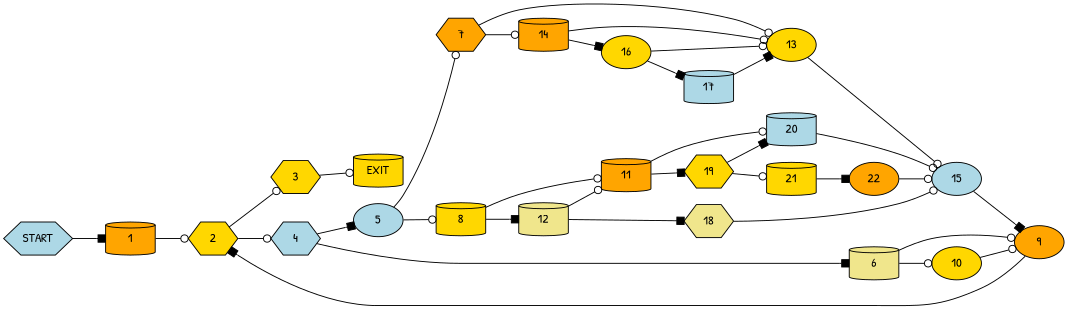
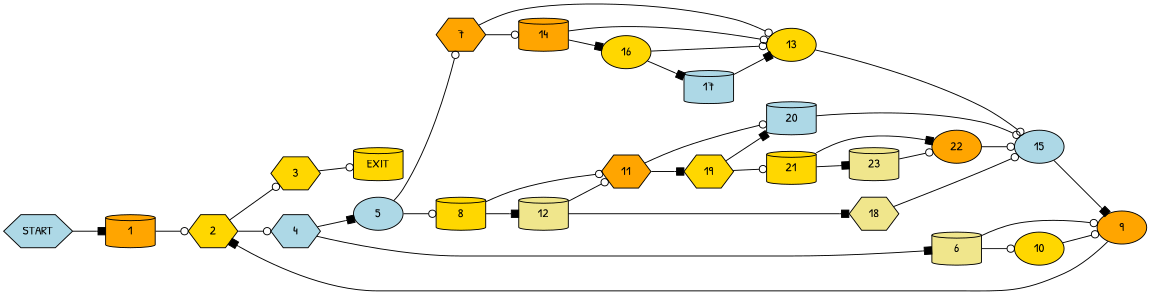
node "23": added
node "11": shape cylinder -> hexagon
